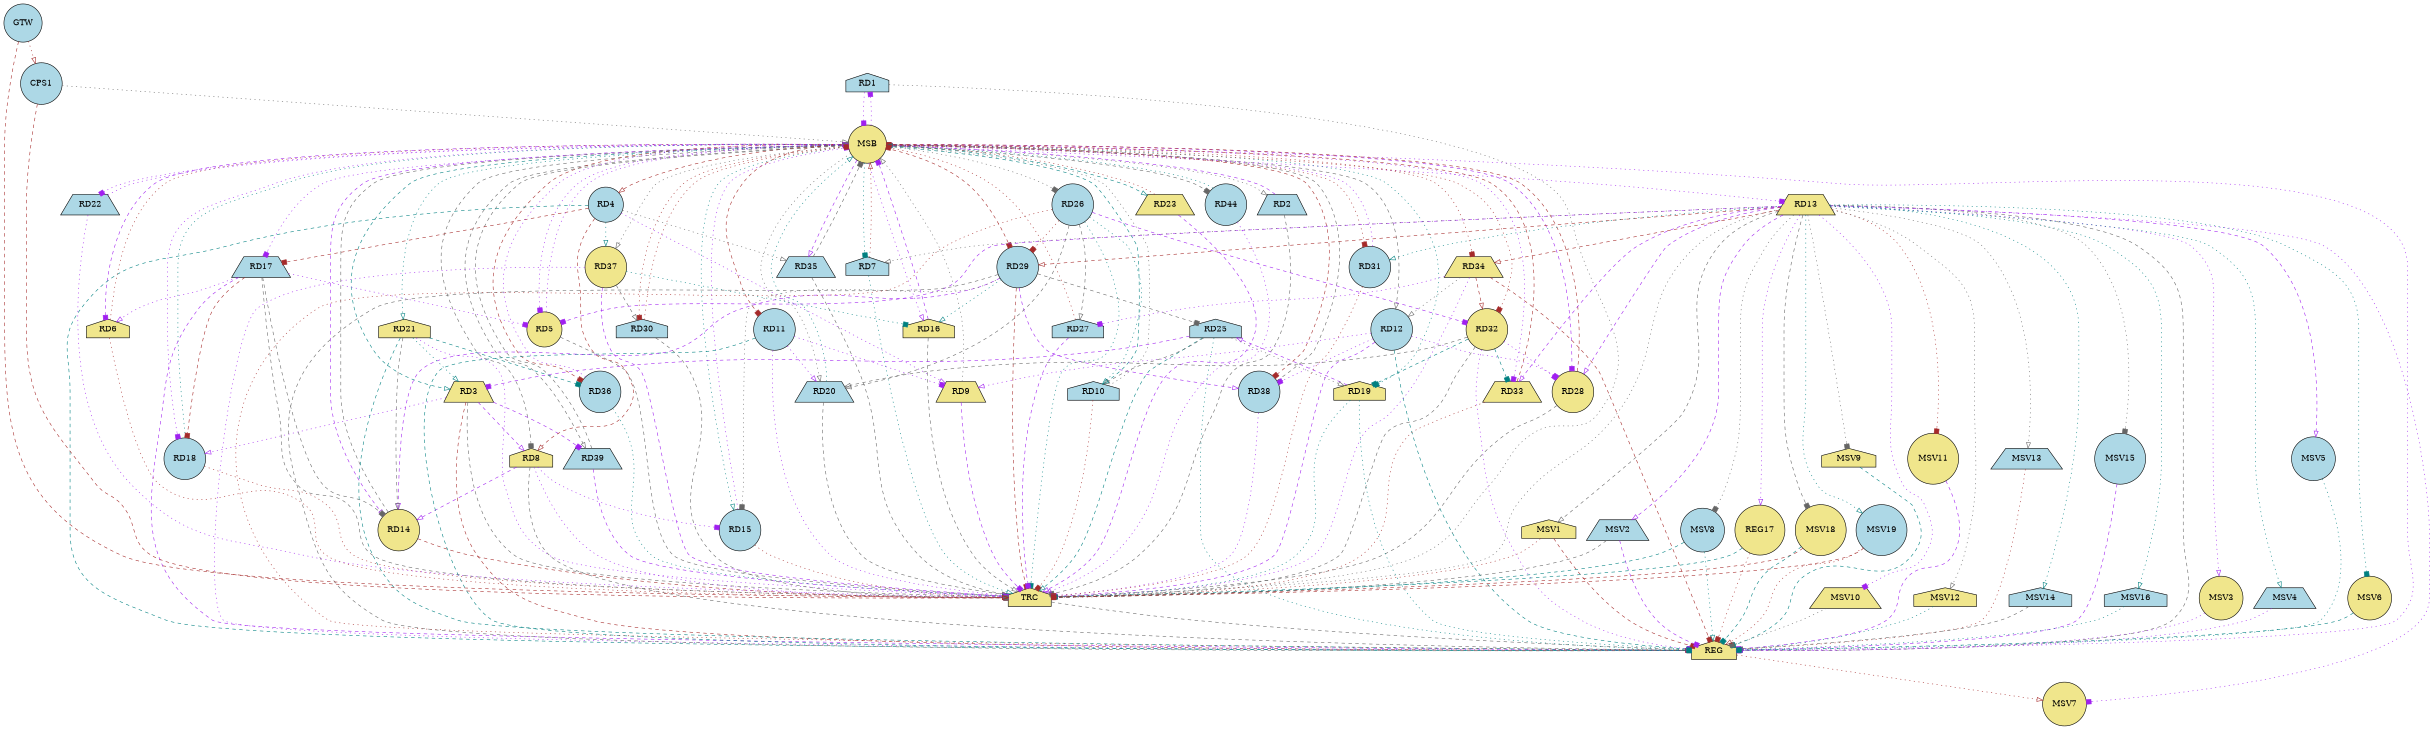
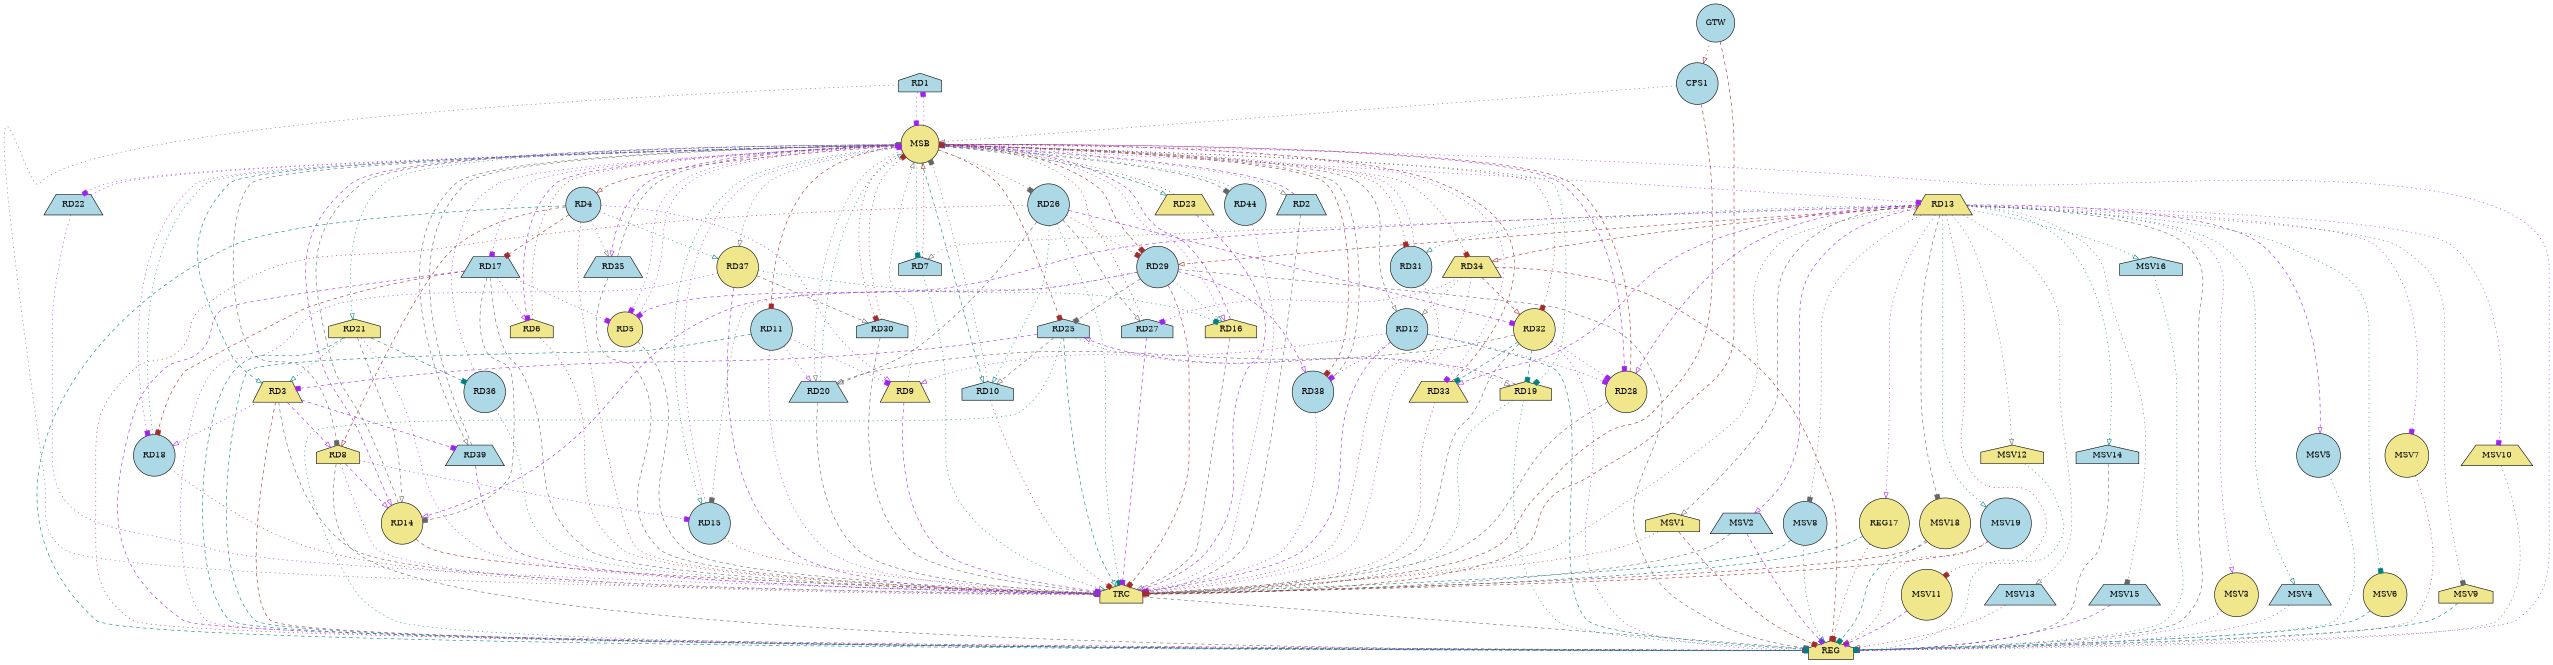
edge "MSB" -> "RD36": now "MSB" -> "RD25"
node "MSV15": shape circle -> trapezium
edge "RD4" -> "TRC": added
edge "REG" -> "MSV7": reversed
